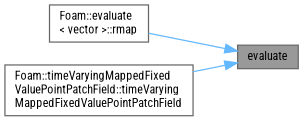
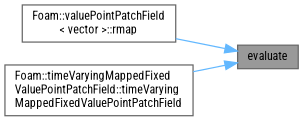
node "Foam::evaluate < vector >::rmap": label "Foam::evaluate < vector >::rmap" -> "Foam::valuePointPatchField < vector >::rmap"
